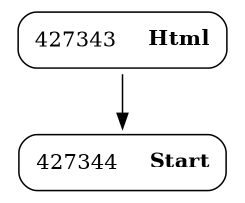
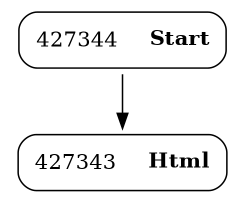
edge "427343" -> "427344": reversed
